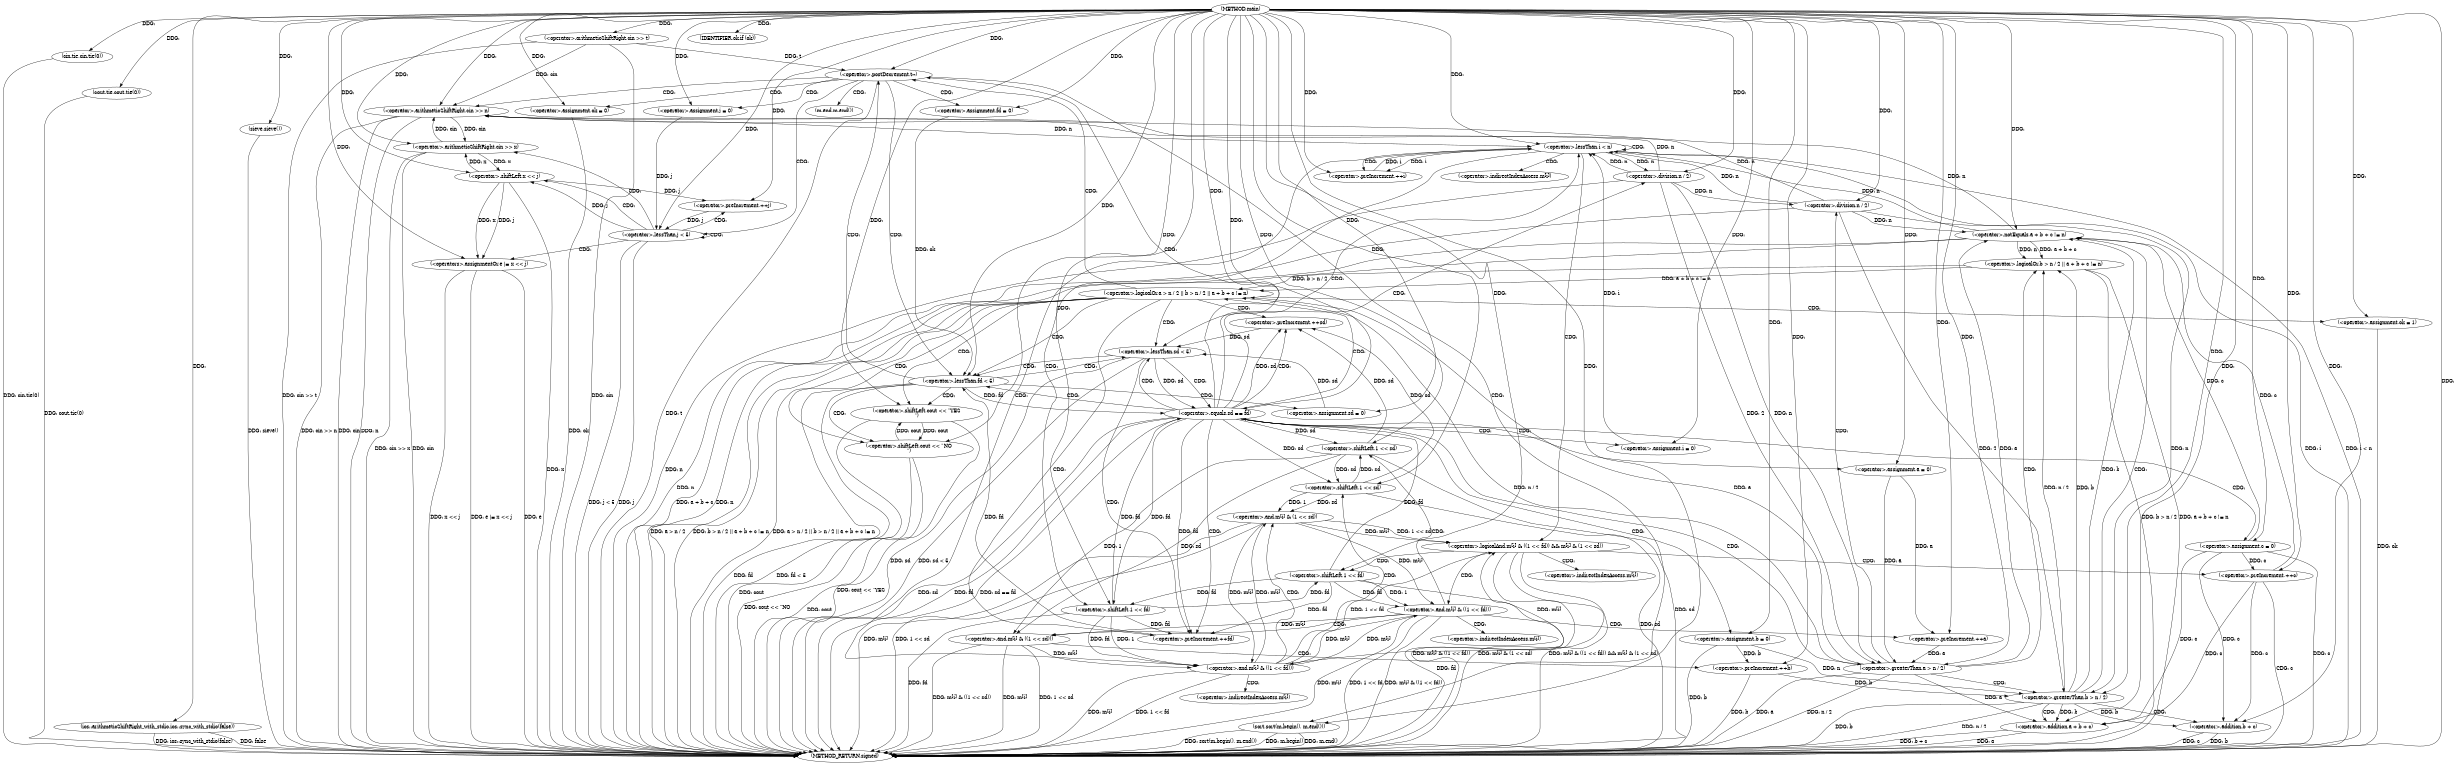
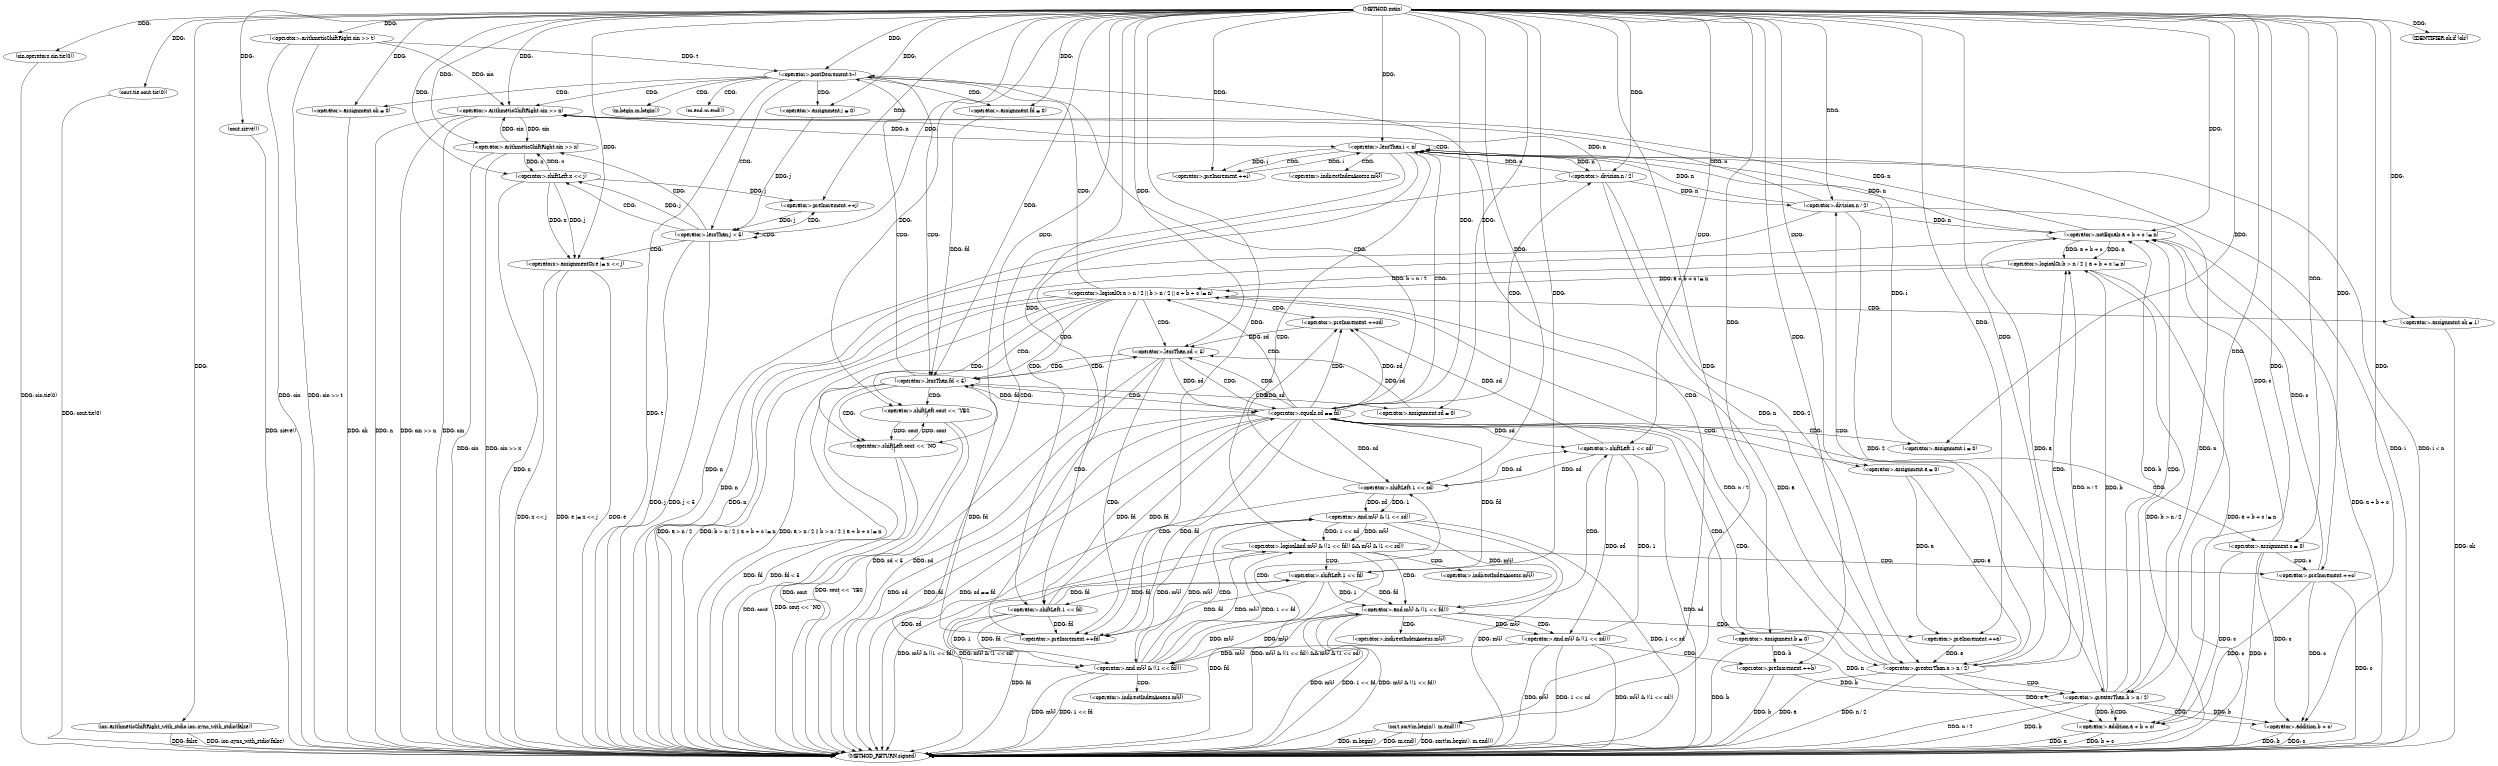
node "(cin.tie,cin.tie(0))": label "(cin.tie,cin.tie(0))" -> "(cin.operators,cin.tie(0))"
node "(m.begin,m.begin())": added
node "(sieve,sieve())": label "(sieve,sieve())" -> "(cout,sieve())"
edge "(<operator>.assignment,fd = 0)" -> "(<operator>.lessThan,fd < 5)": label "DDG: ok" -> "DDG: fd"
edge "(METHOD,main)" -> "(METHOD_RETURN,signed)": now "(METHOD,main)" -> "(<operator>.preIncrement,++fd)"
edge "(<operator>.preIncrement,++c)" -> "(METHOD_RETURN,signed)": label "CDG: c" -> "DDG: c"
